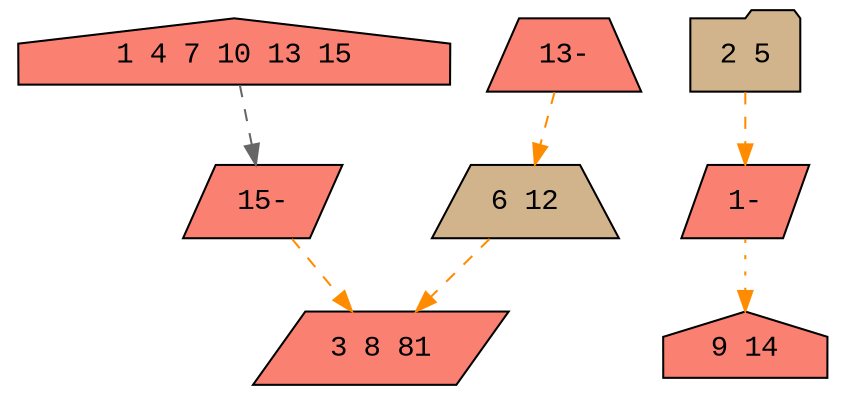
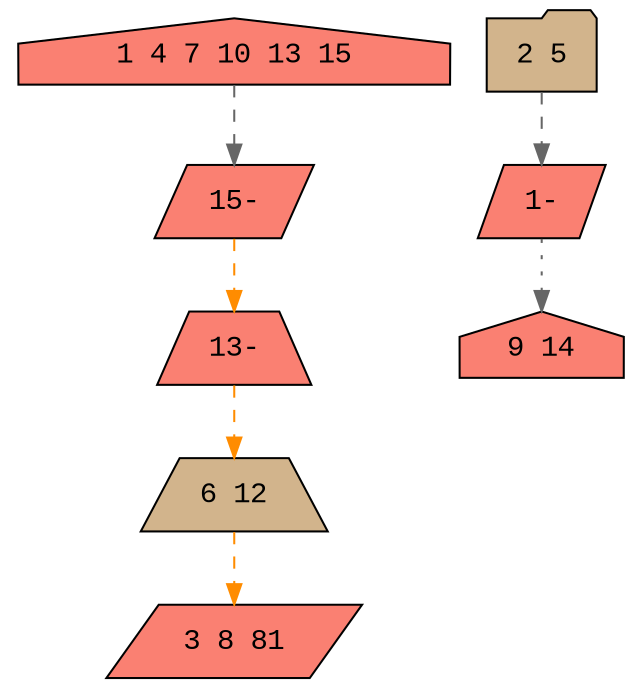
edge "2 5" -> "1-": color darkorange -> gray40
edge "1-" -> "9 14": color darkorange -> gray40
edge "15-" -> "3 8 81": now "15-" -> "13-"
